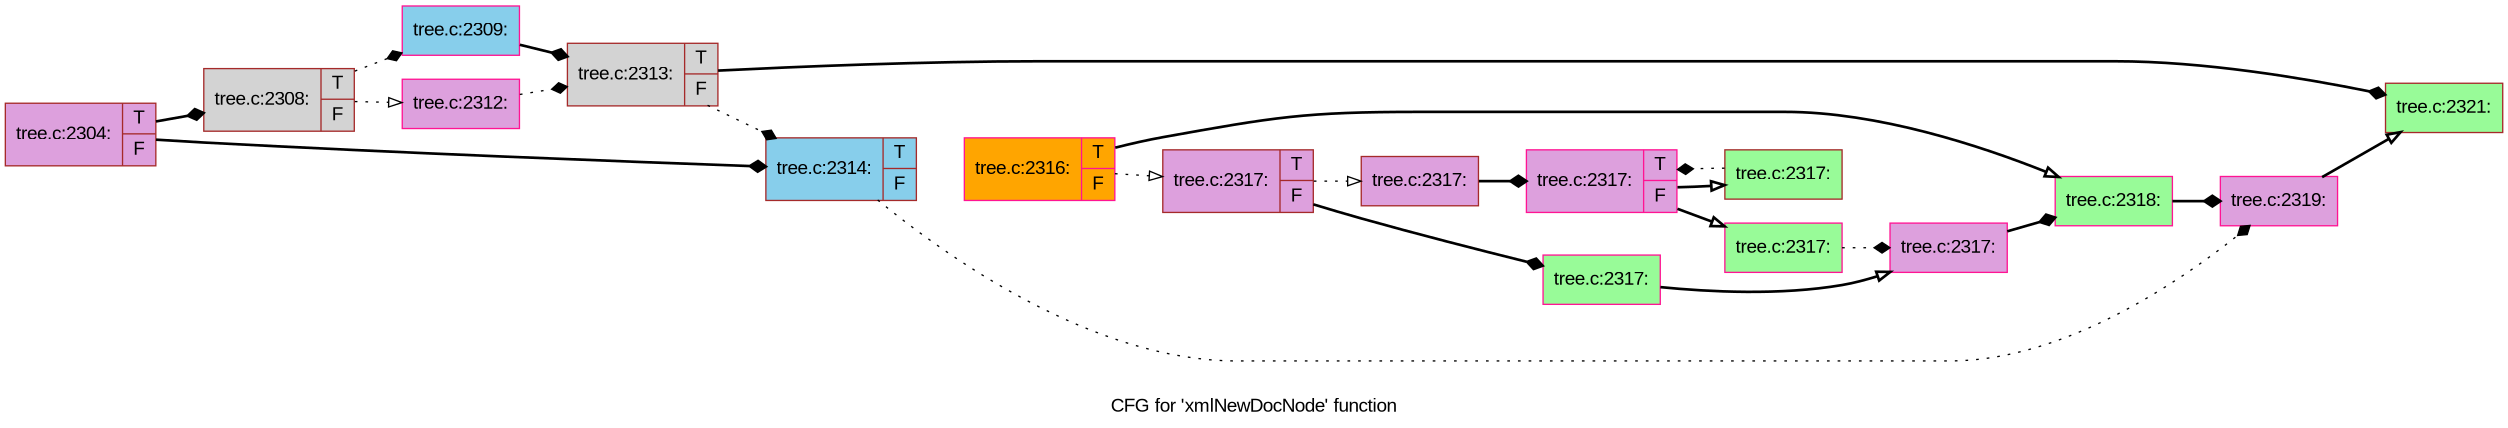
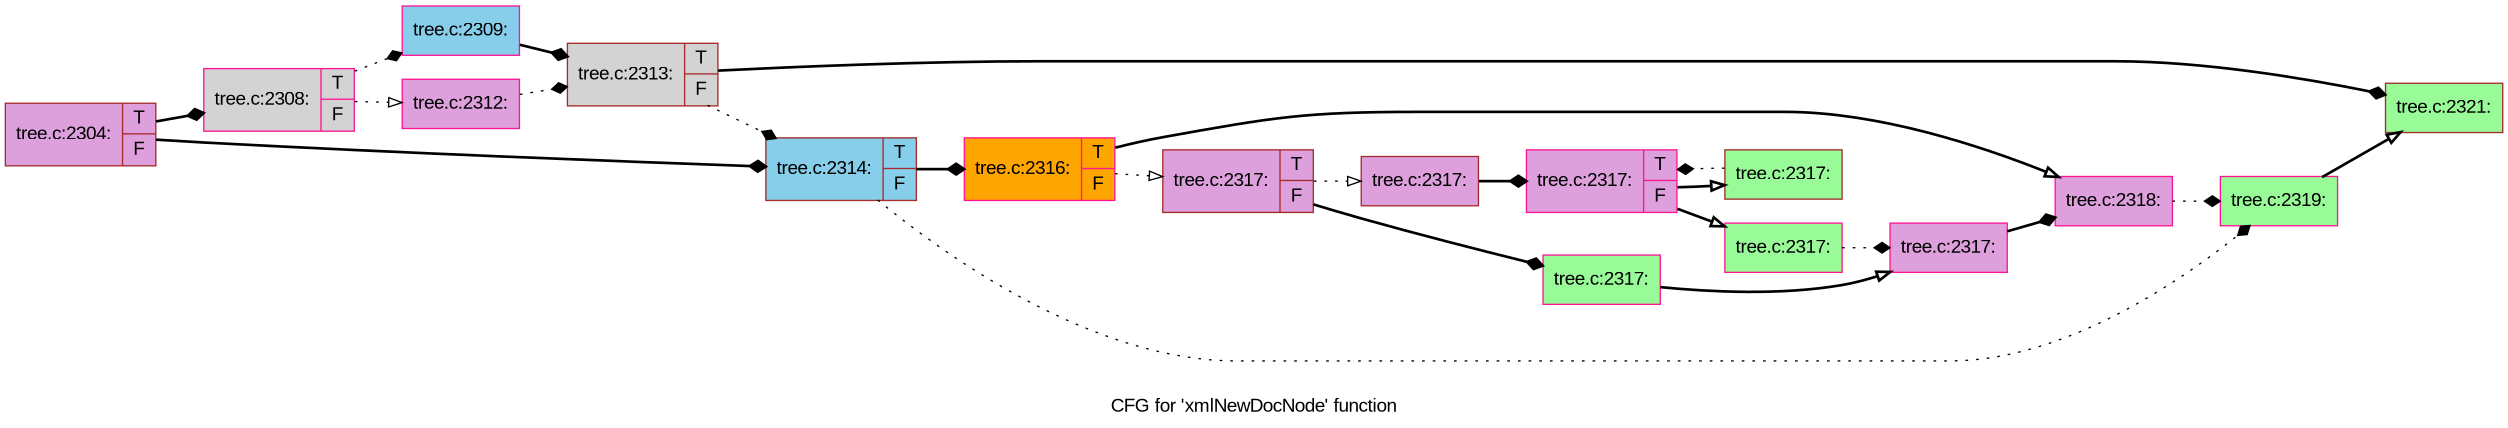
node "tree.c:2308:": color brown -> deeppink
edge "tree.c:2314:" -> "tree.c:2316:": added
node "tree.c:2318:": fillcolor palegreen -> plum
edge "tree.c:2318:" -> "tree.c:2319:": style bold -> dotted
node "tree.c:2319:": fillcolor plum -> palegreen
